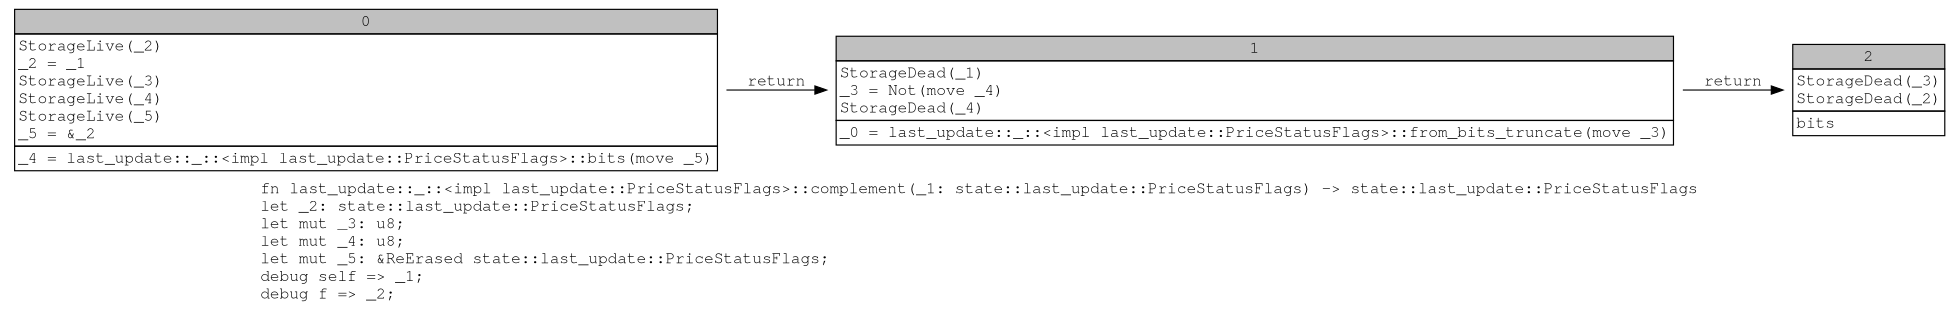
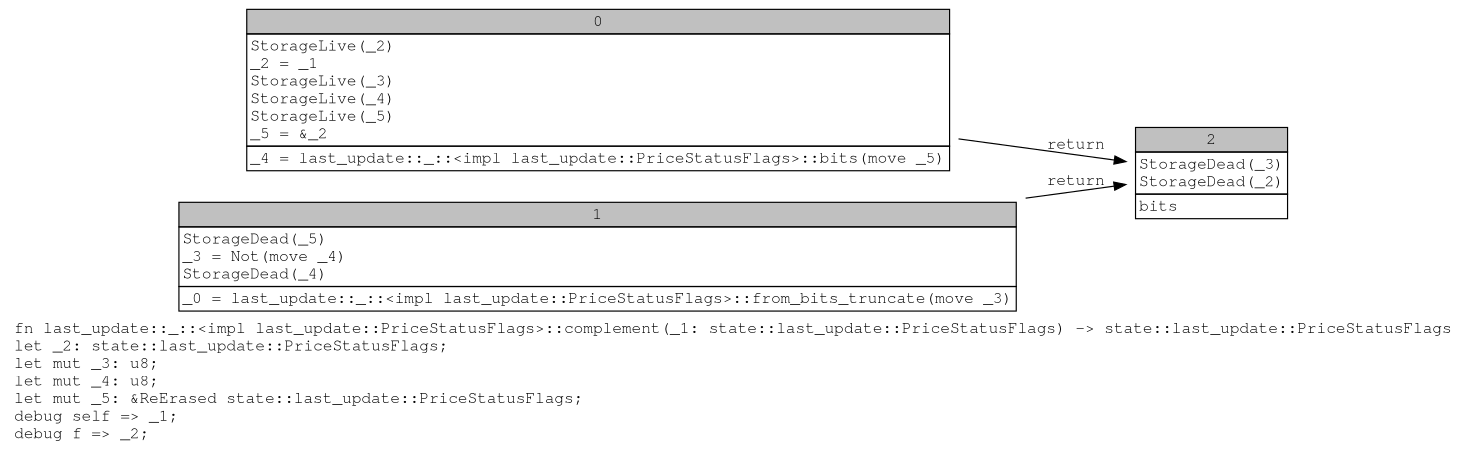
node "1": text "StorageDead(_1)" -> "StorageDead(_5)"
edge "0" -> "1": now "0" -> "2"
